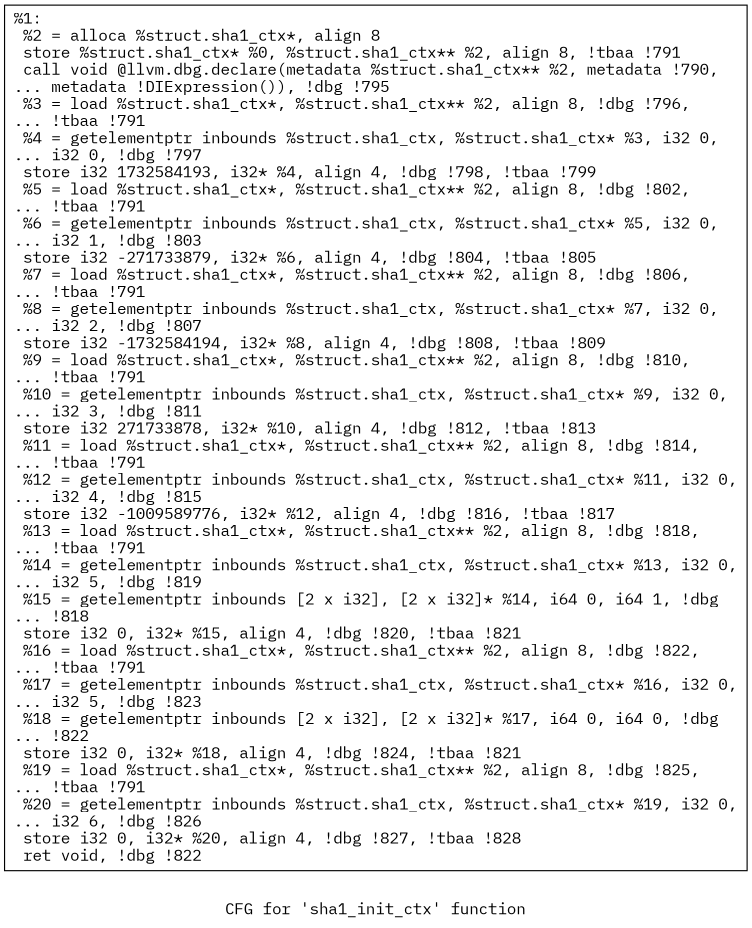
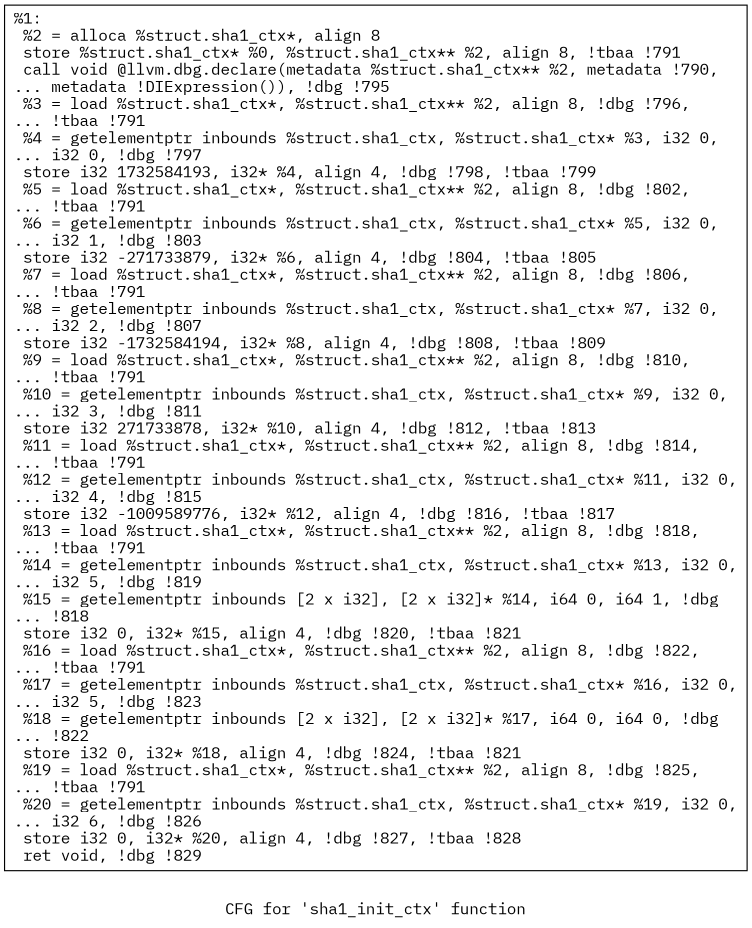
node "%1:": text "ret void, !dbg !822" -> "ret void, !dbg !829"
